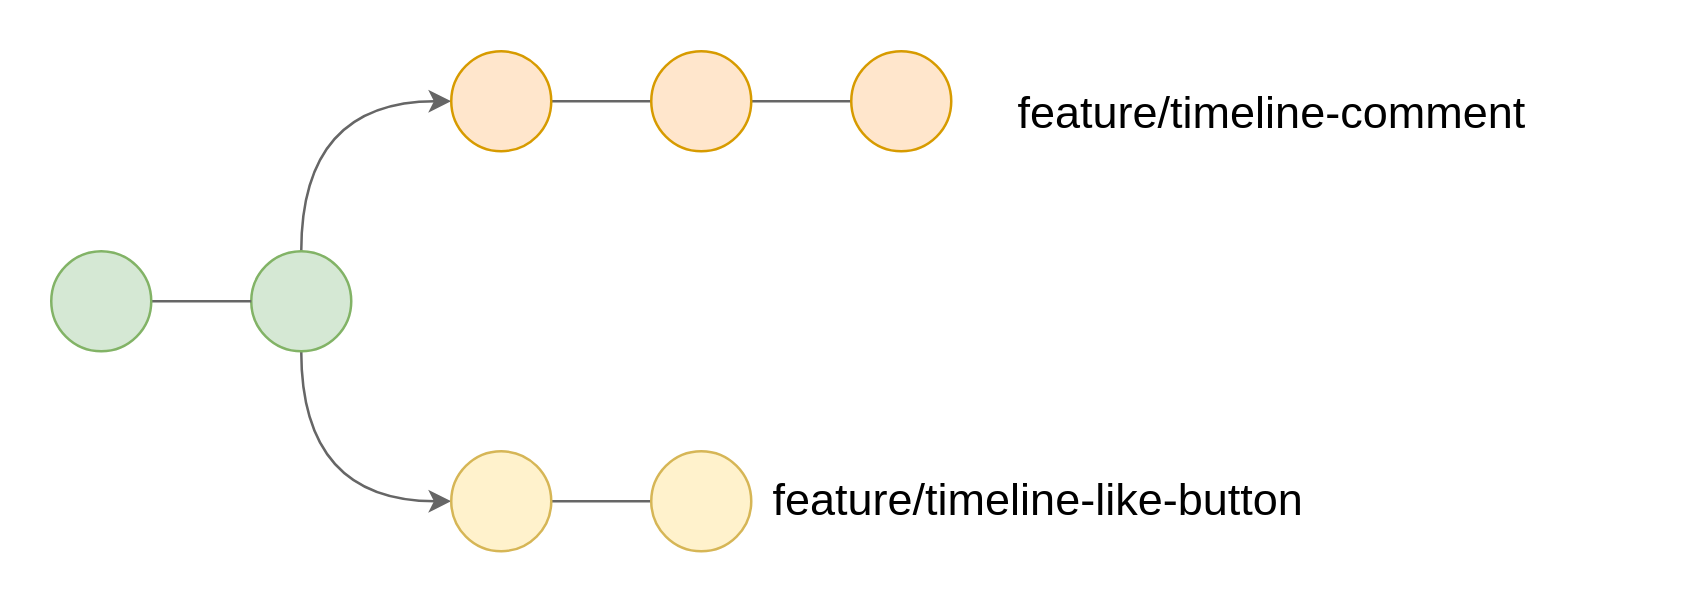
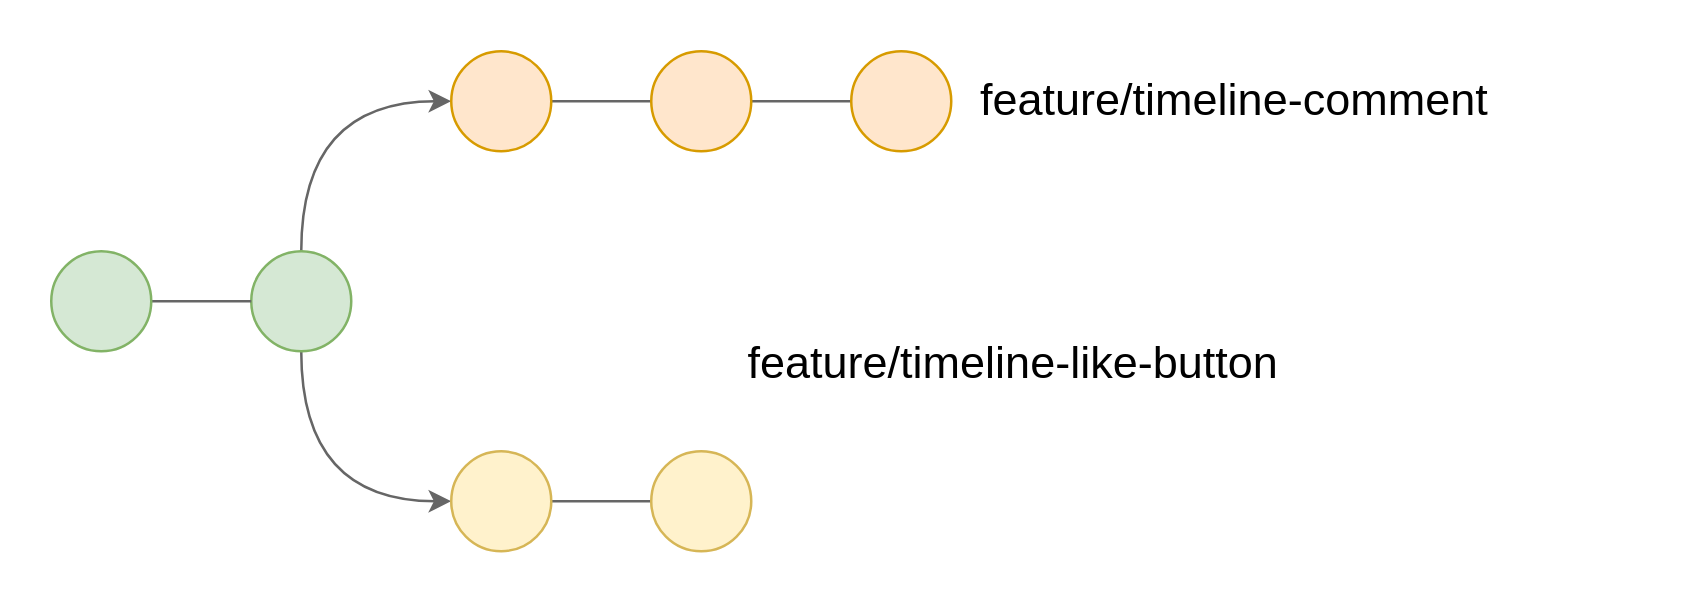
node "feature/timeline-comment": moved (1351, 114) -> (1314, 101)
node "feature/timeline-like-button": moved (1106, 501) -> (1081, 364)
